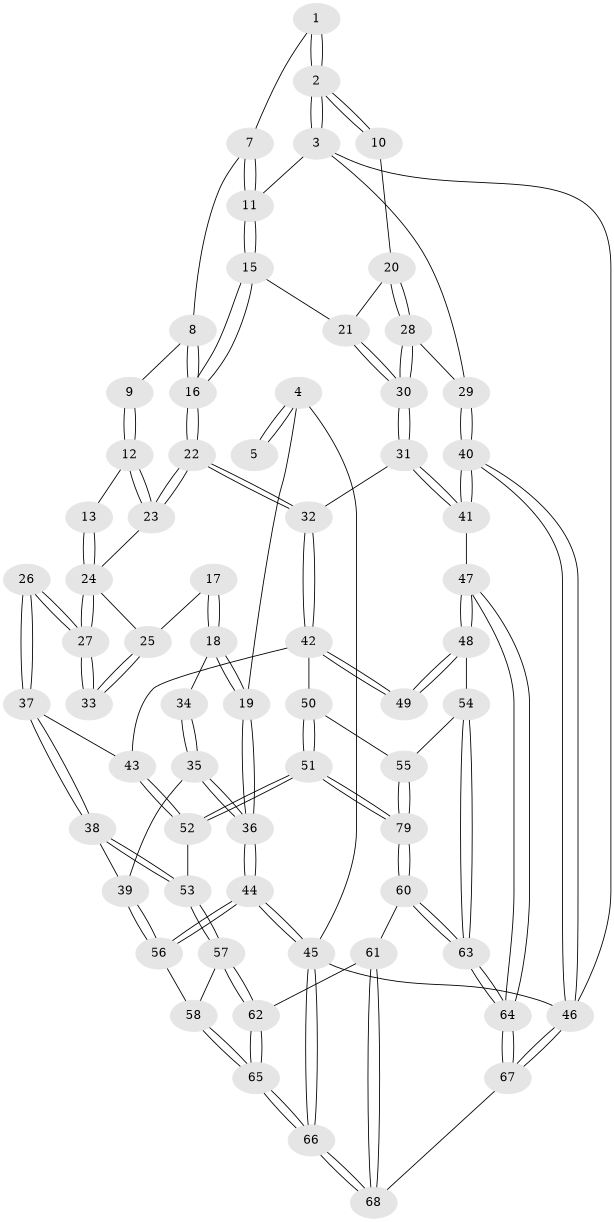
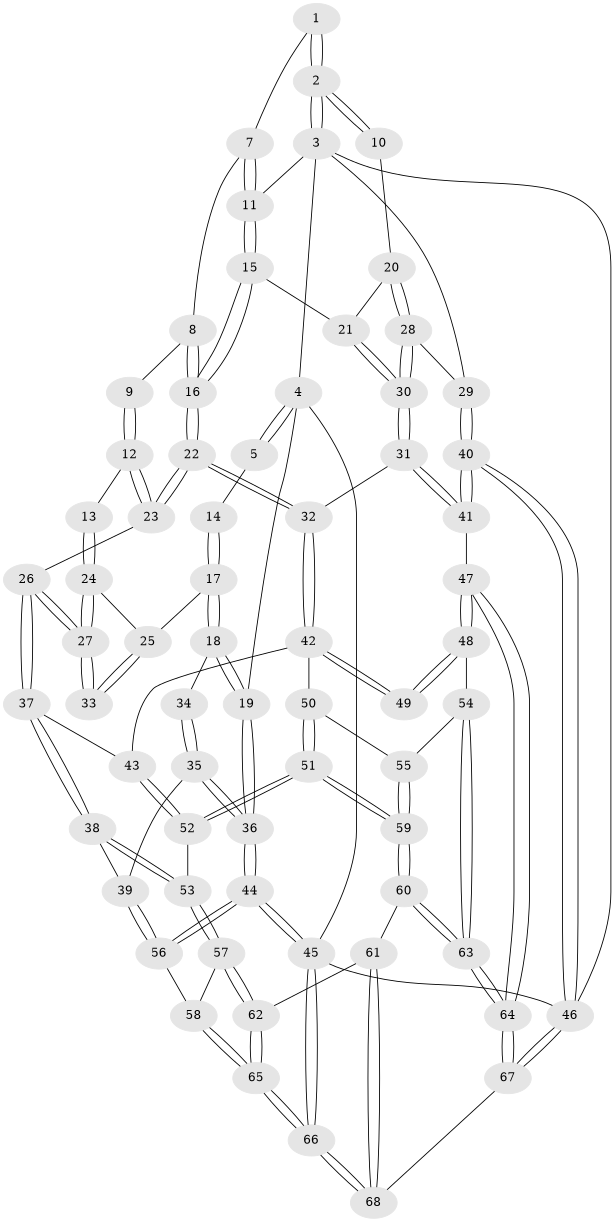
edge "3" -- "4": added
node "14": added
edge "23" -- "24": now "23" -- "26"
node "79": label "79" -> "59"
